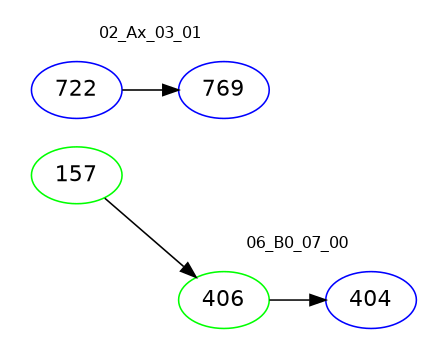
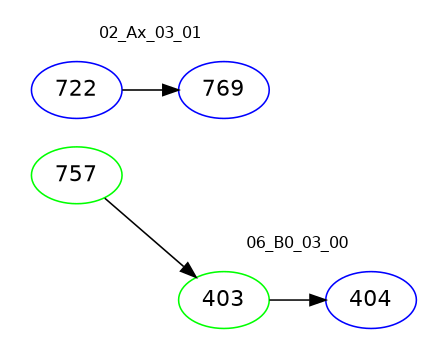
node "157": label "157" -> "757"
cluster "06_B0_07_00": label "06_B0_07_00" -> "06_B0_03_00"
node "406": label "406" -> "403"
